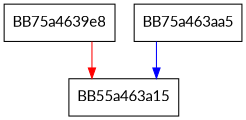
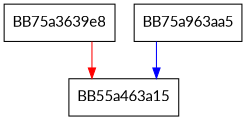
node "BB75a4639e8": label "BB75a4639e8" -> "BB75a3639e8"
node "BB75a463aa5": label "BB75a463aa5" -> "BB75a963aa5"
